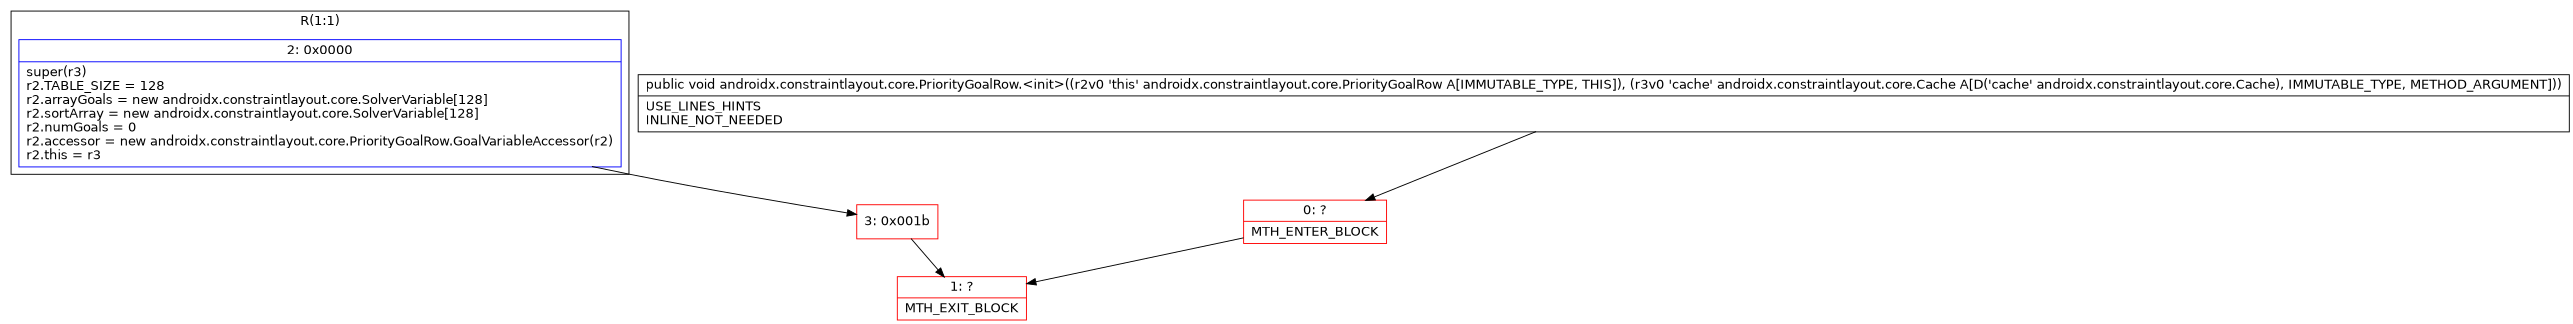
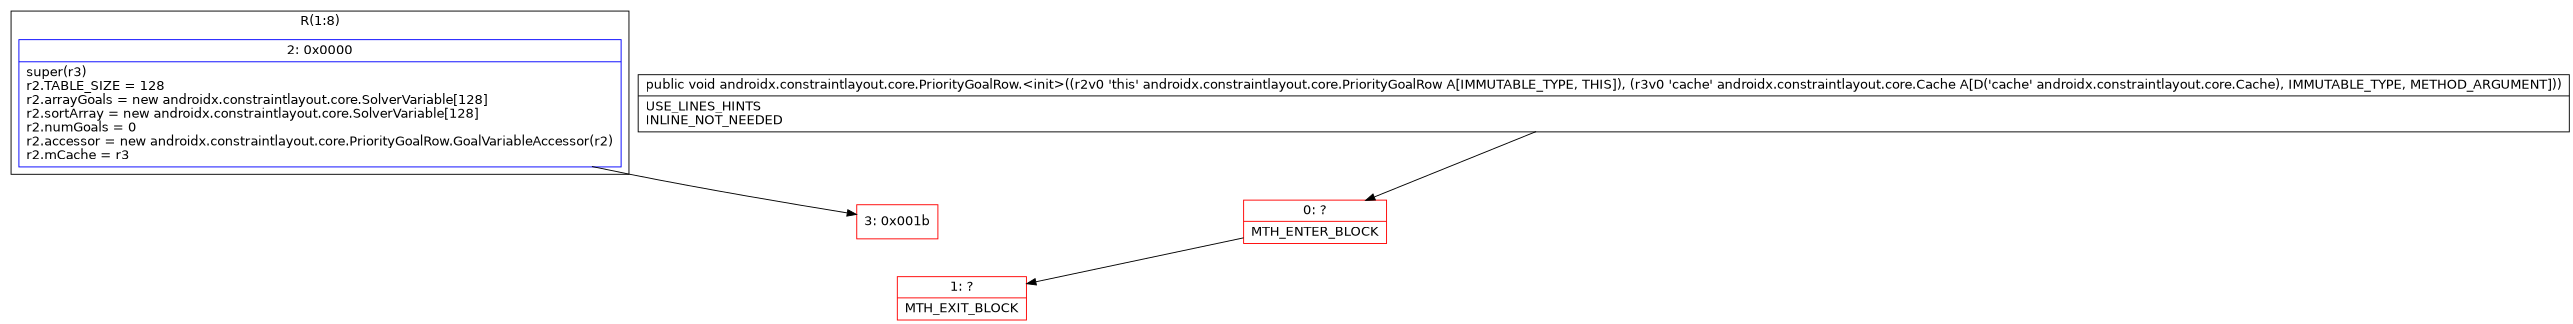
cluster "R(1:1)": label "R(1:1)" -> "R(1:8)"
node "2: 0x0000": text "r2.this = r3" -> "r2.mCache = r3"
edge "3: 0x001b" -> "1: ?": removed
